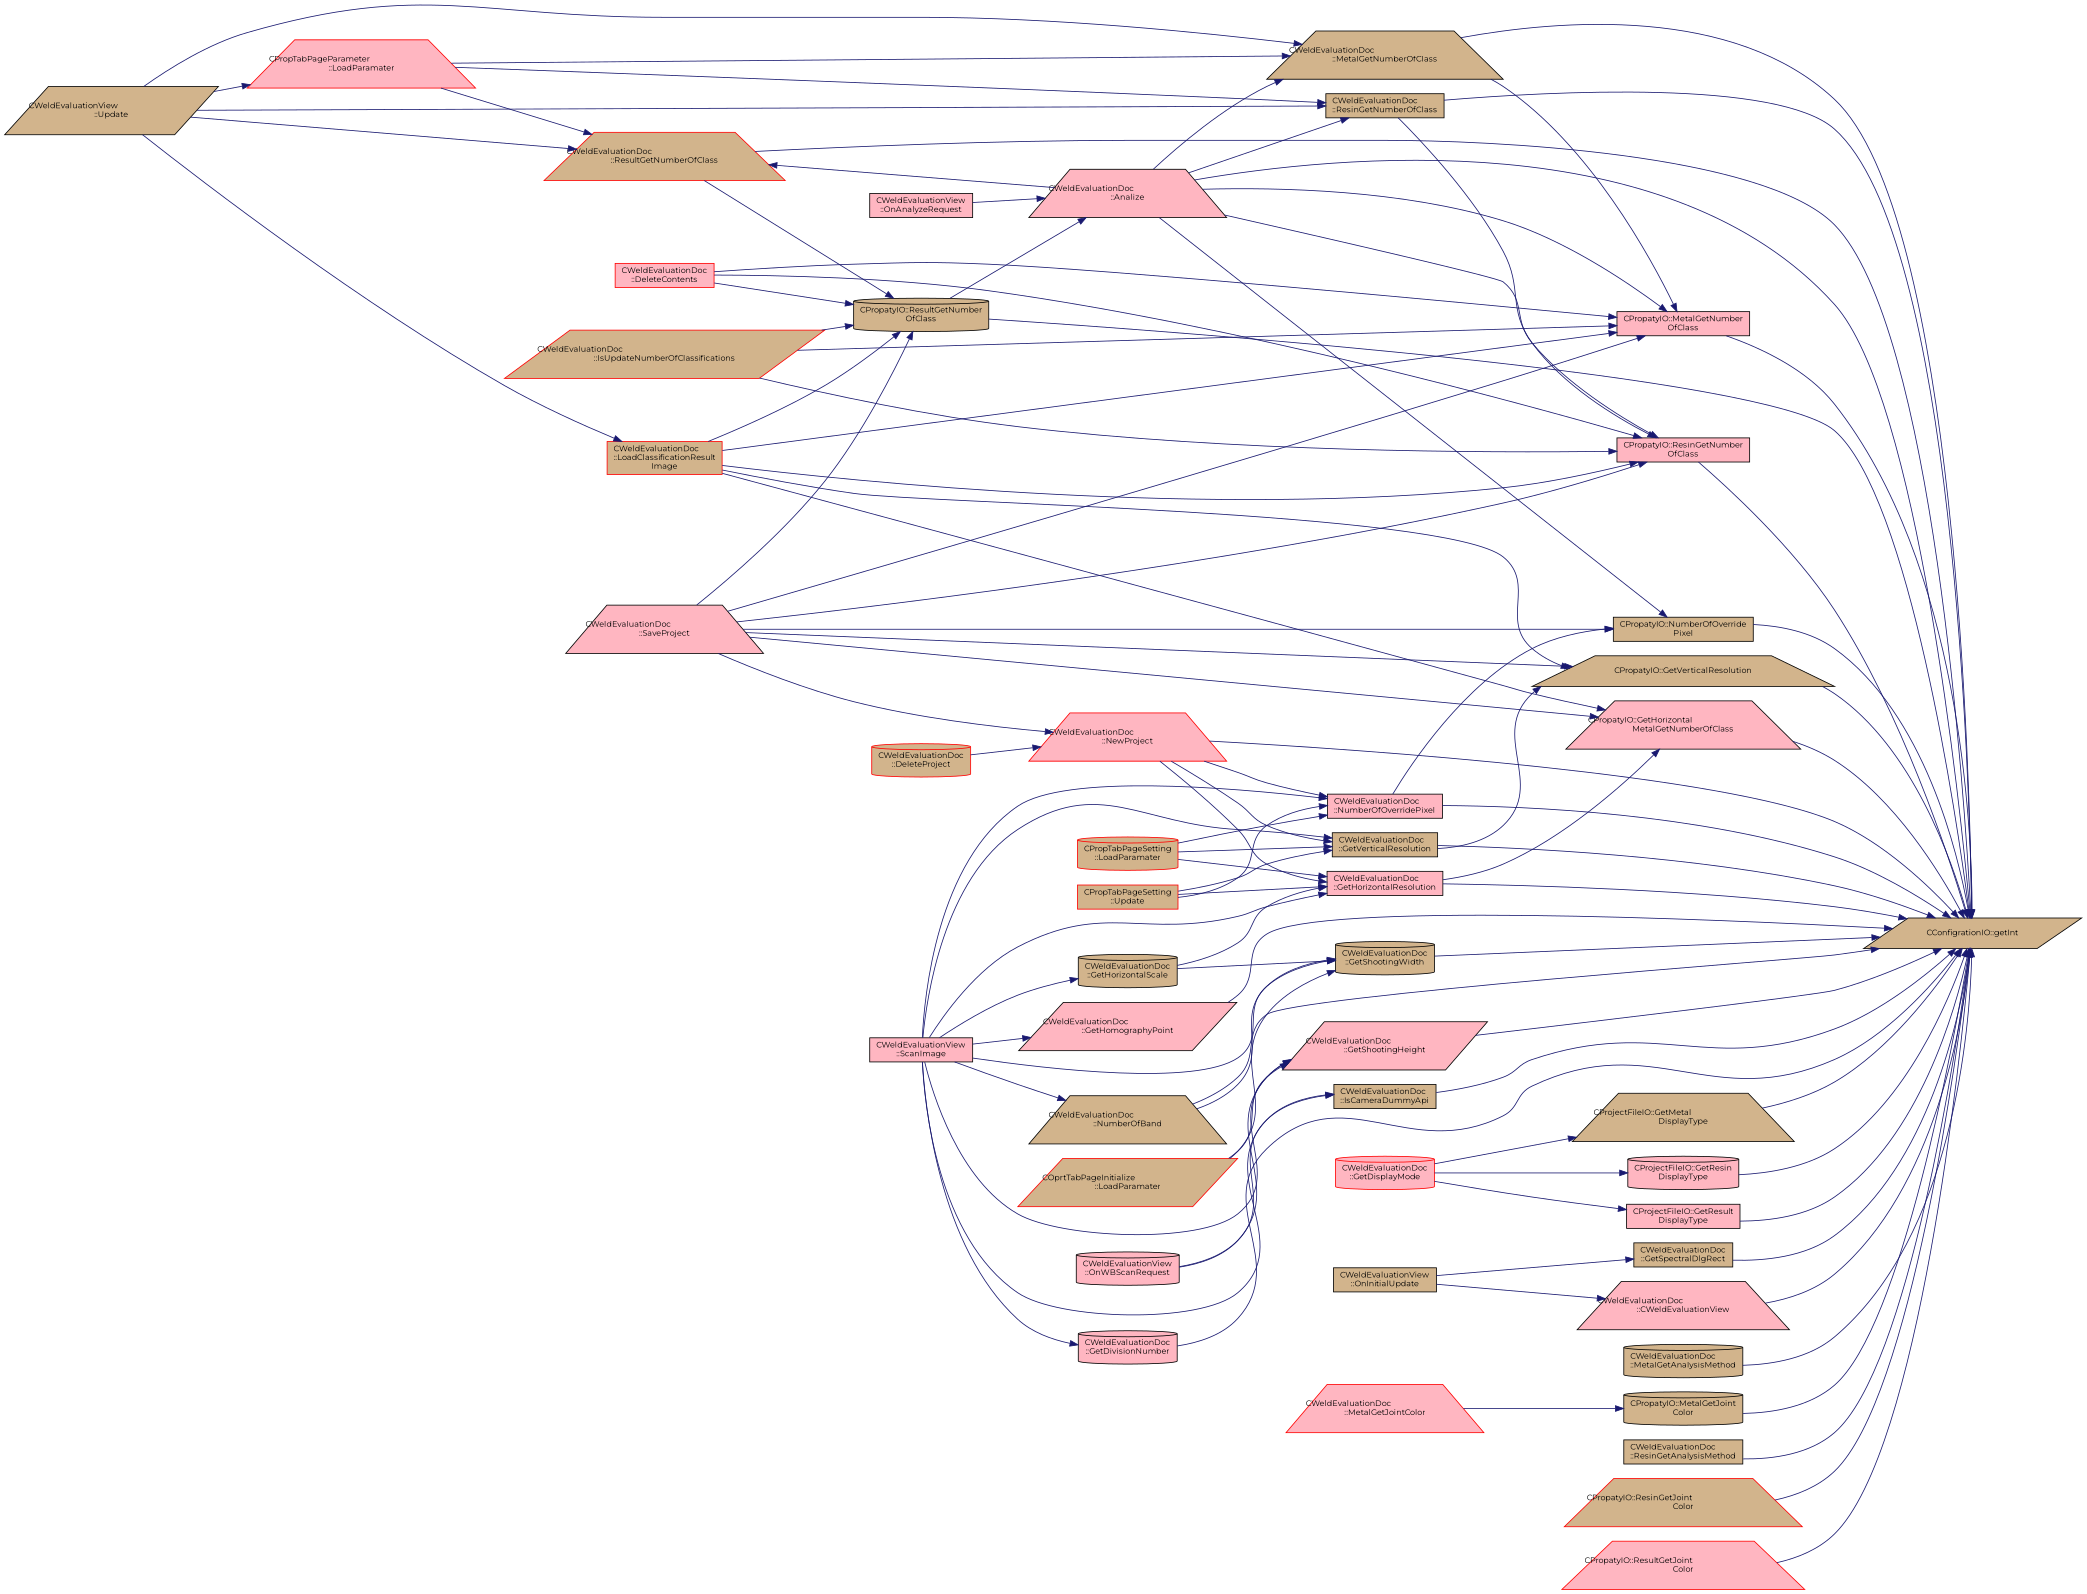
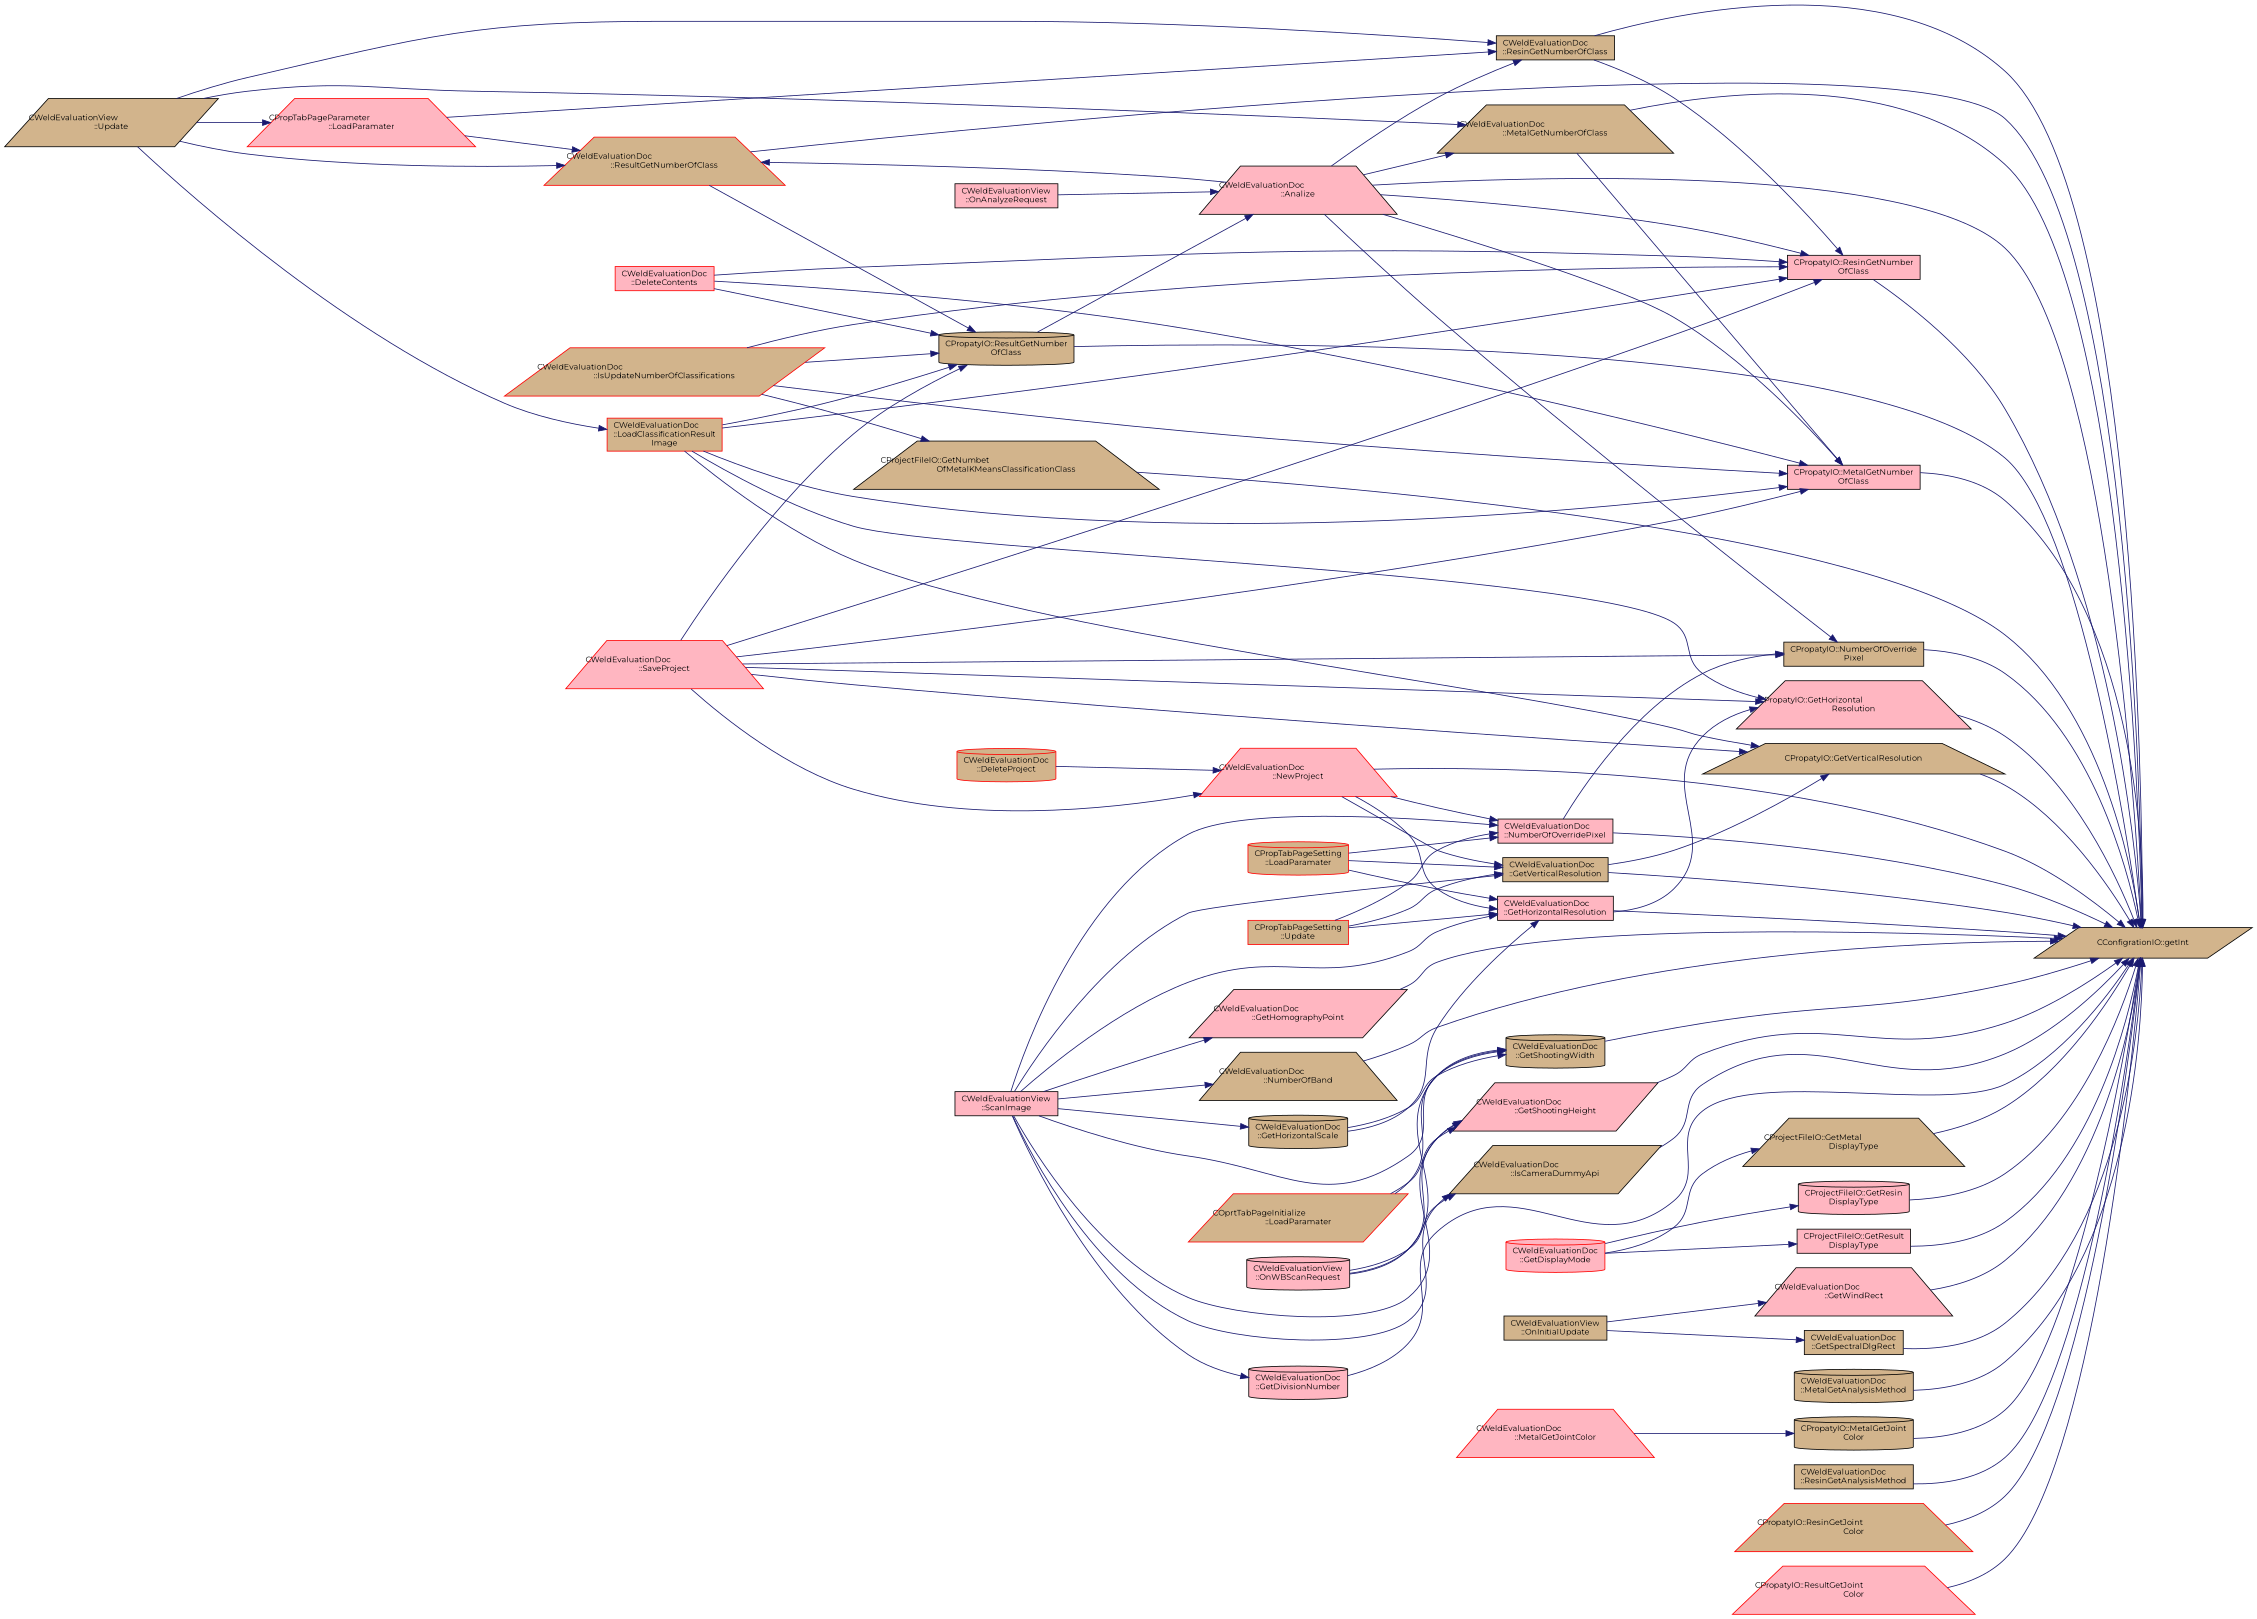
edge "CPropTabPageParameter ::LoadParamater" -> "CWeldEvaluationDoc ::MetalGetNumberOfClass": removed
node "CProjectFileIO::GetNumbet OfMetalKMeansClassificationClass": added
node "CWeldEvaluationDoc ::SaveProject": color black -> red
node "CPropatyIO::GetHorizontal MetalGetNumberOfClass": label "CPropatyIO::GetHorizontal MetalGetNumberOfClass" -> "CPropatyIO::GetHorizontal Resolution"
edge "CWeldEvaluationDoc ::NumberOfBand" -> "CWeldEvaluationDoc ::GetShootingWidth": now "CWeldEvaluationView ::OnWBScanRequest" -> "CWeldEvaluationDoc ::GetShootingWidth"
node "CWeldEvaluationDoc ::IsCameraDummyApi": shape box -> parallelogram
node "CWeldEvaluationDoc ::CWeldEvaluationView": label "CWeldEvaluationDoc ::CWeldEvaluationView" -> "CWeldEvaluationDoc ::GetWindRect"
